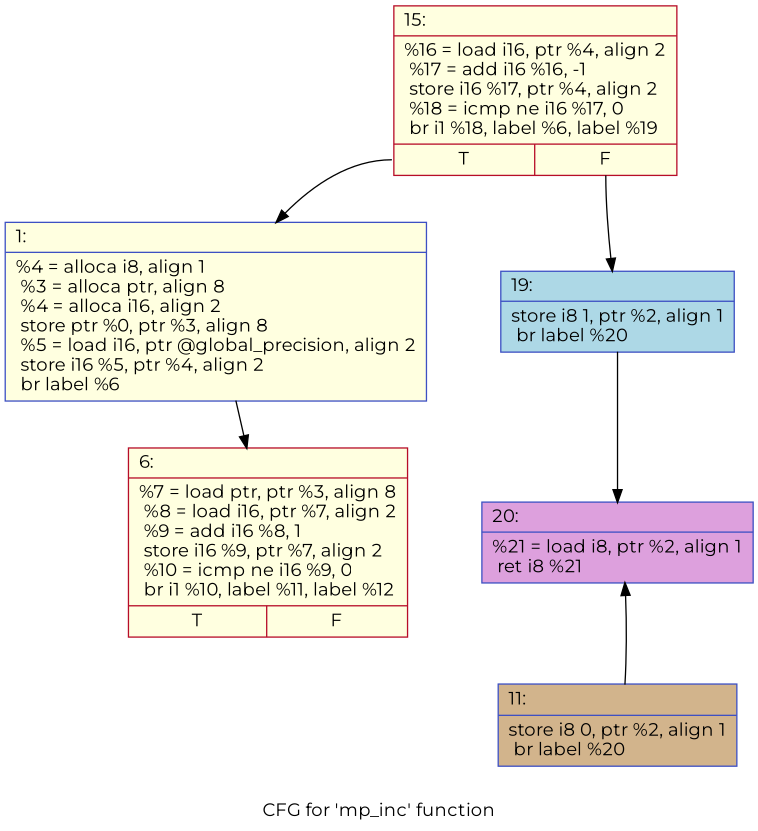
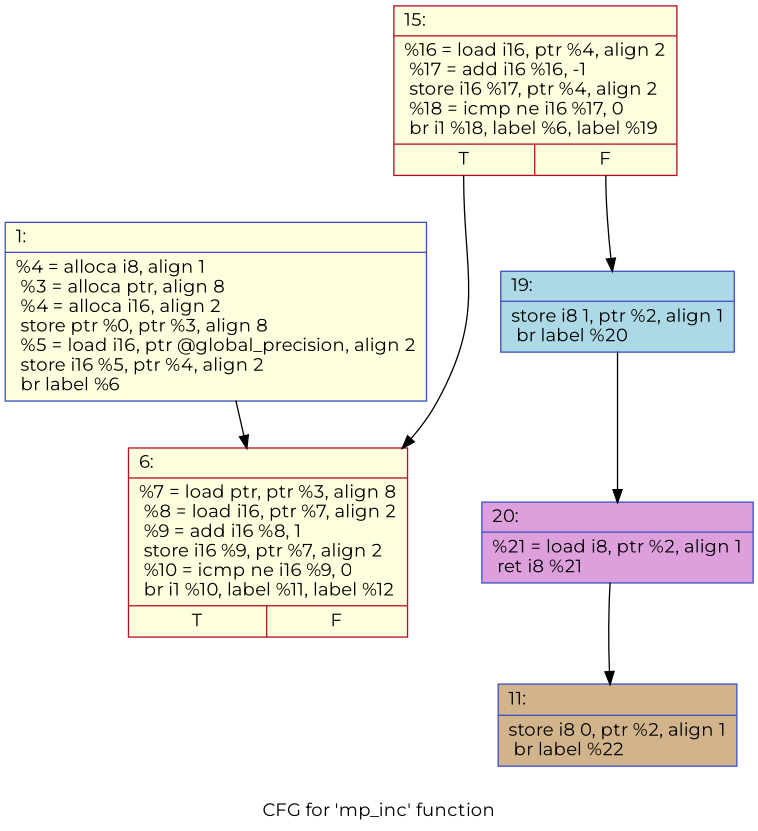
edge "15:" -> "1:": now "15:" -> "6:"
edge "11:" -> "20:": reversed
node "11:": text "br label %20" -> "br label %22"
